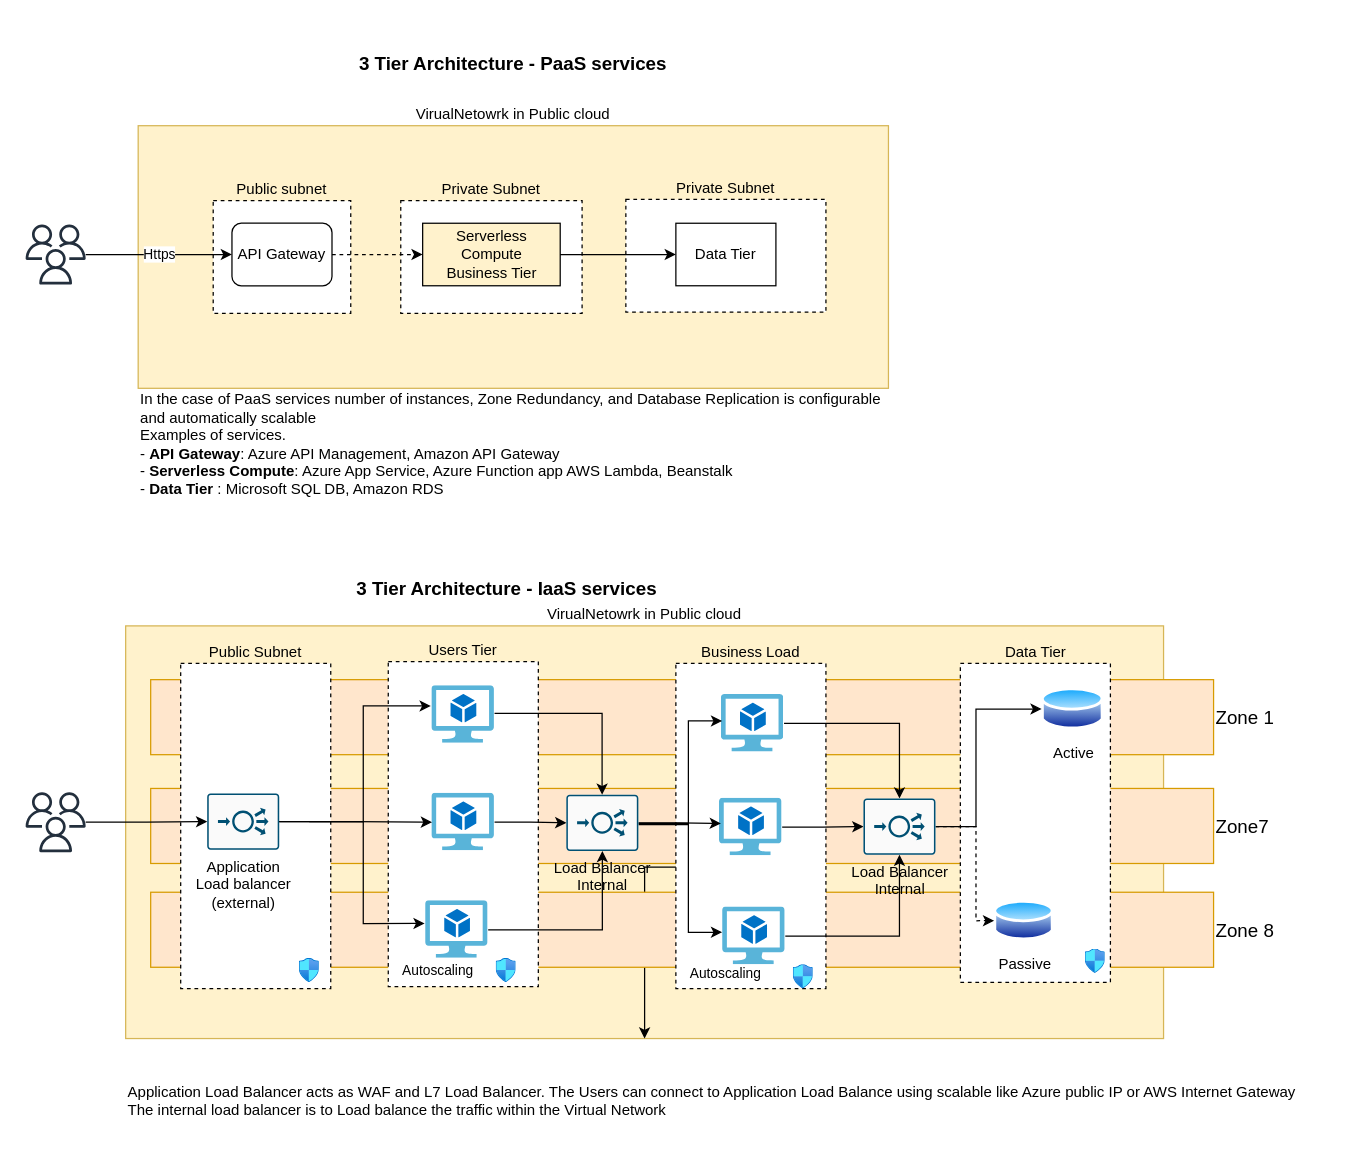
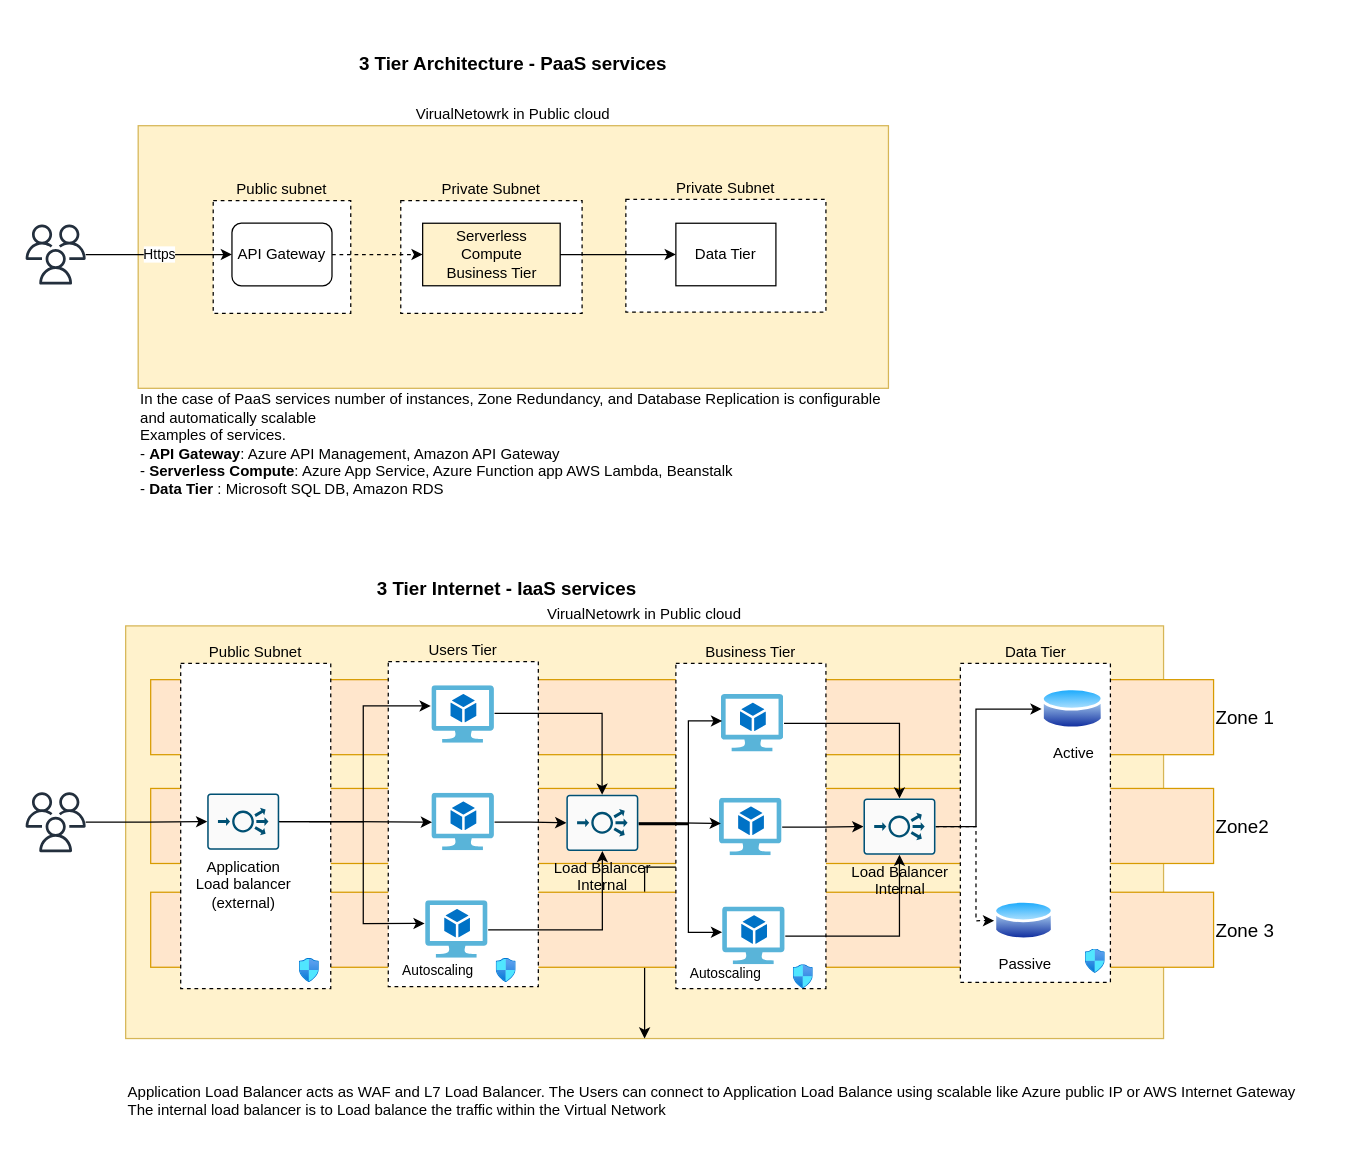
node "3 Tier Architecture - IaaS services": label "3 Tier Architecture - IaaS services" -> "3 Tier Internet - IaaS services"
node "Business Load": label "Business Load" -> "Business Tier"
node "Zone7": label "Zone7" -> "Zone2"
node "Zone 8": label "Zone 8" -> "Zone 3"
